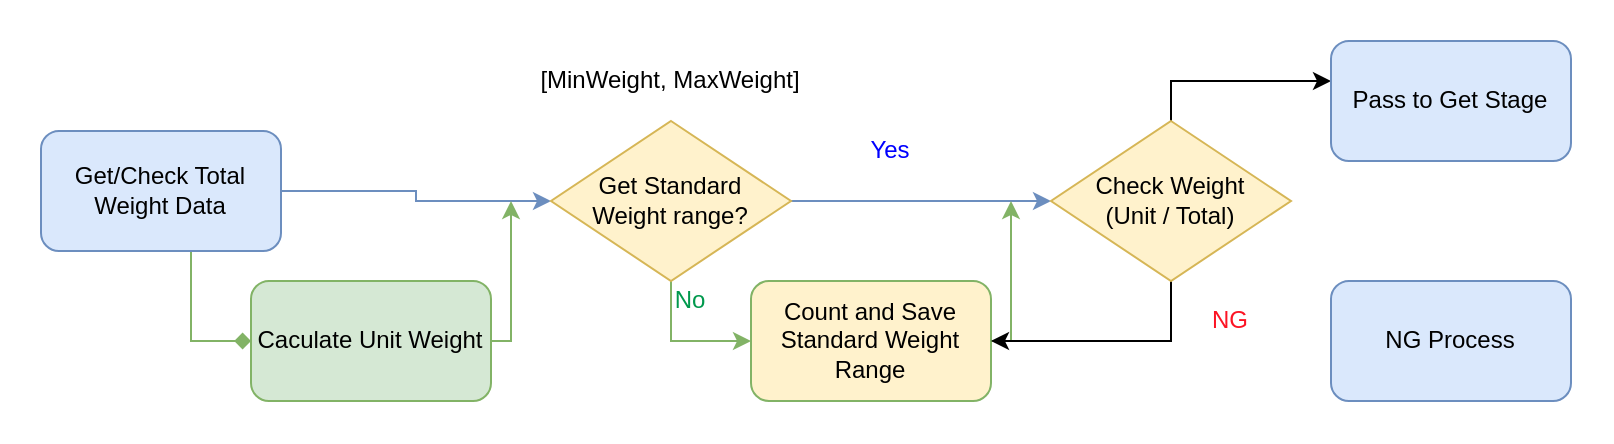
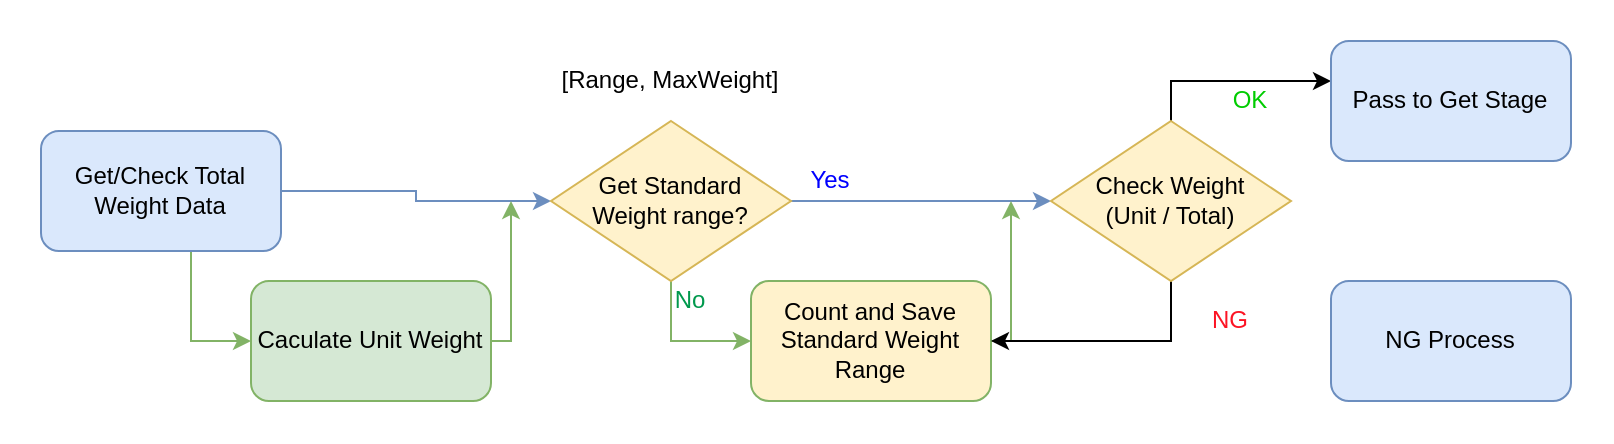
node "[MinWeight, MaxWeight]": label "[MinWeight, MaxWeight]" -> "[Range, MaxWeight]"
node "OK": added
node "Yes": moved (891, 151) -> (831, 181)
edge "Get/Check Total Weight Data" -> "Caculate Unit Weight": arrowhead diamond -> classic
